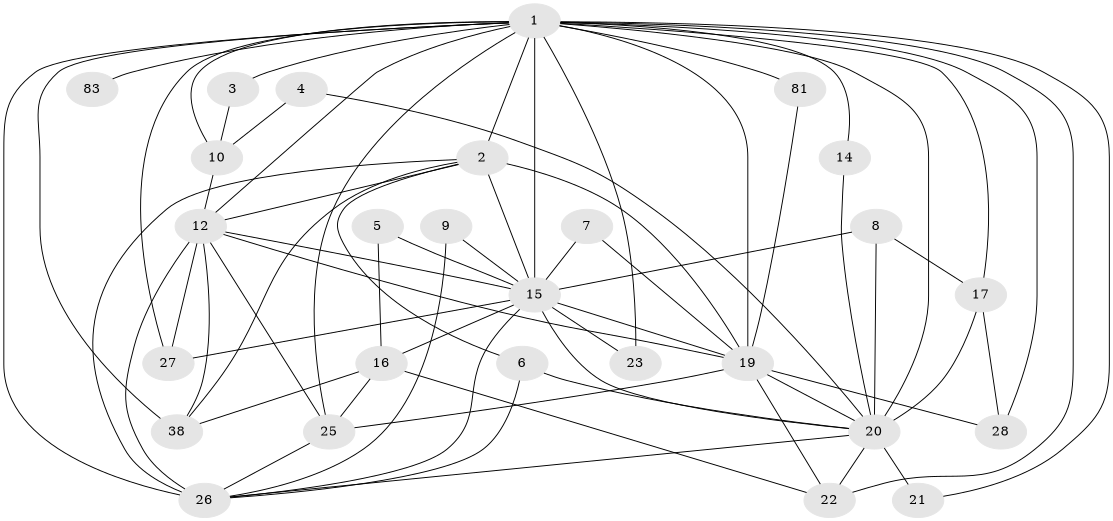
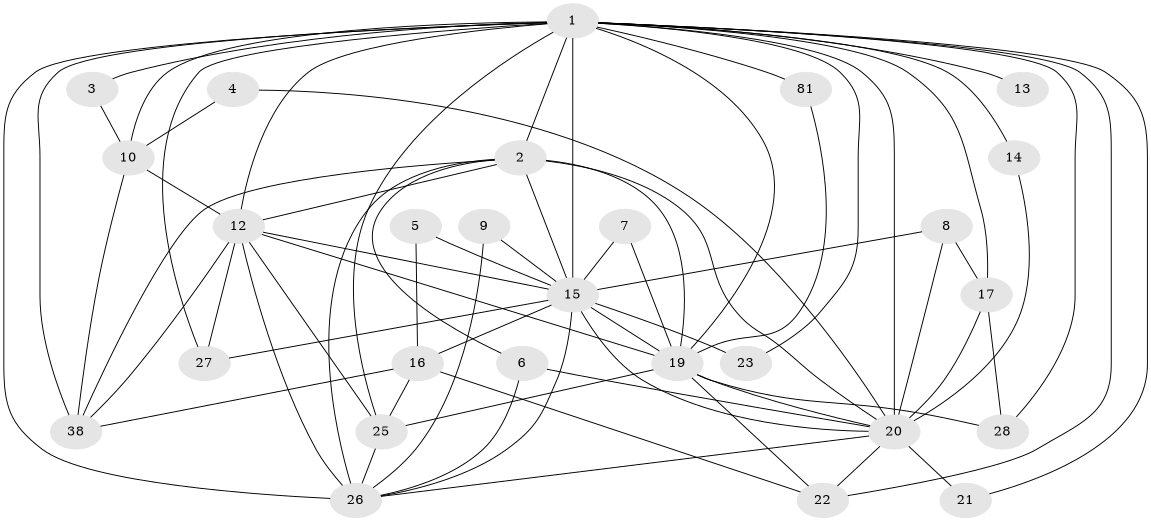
node "83": label "83" -> "13"
edge "2" -- "20": added
edge "10" -- "38": added
